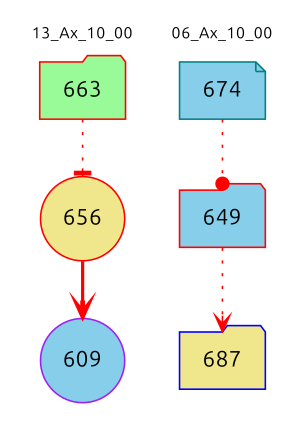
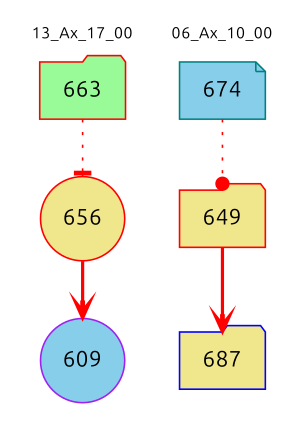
cluster "13_Ax_10_00": label "13_Ax_10_00" -> "13_Ax_17_00"
node "649": fillcolor skyblue -> khaki
edge "649" -> "687": style dotted -> bold
